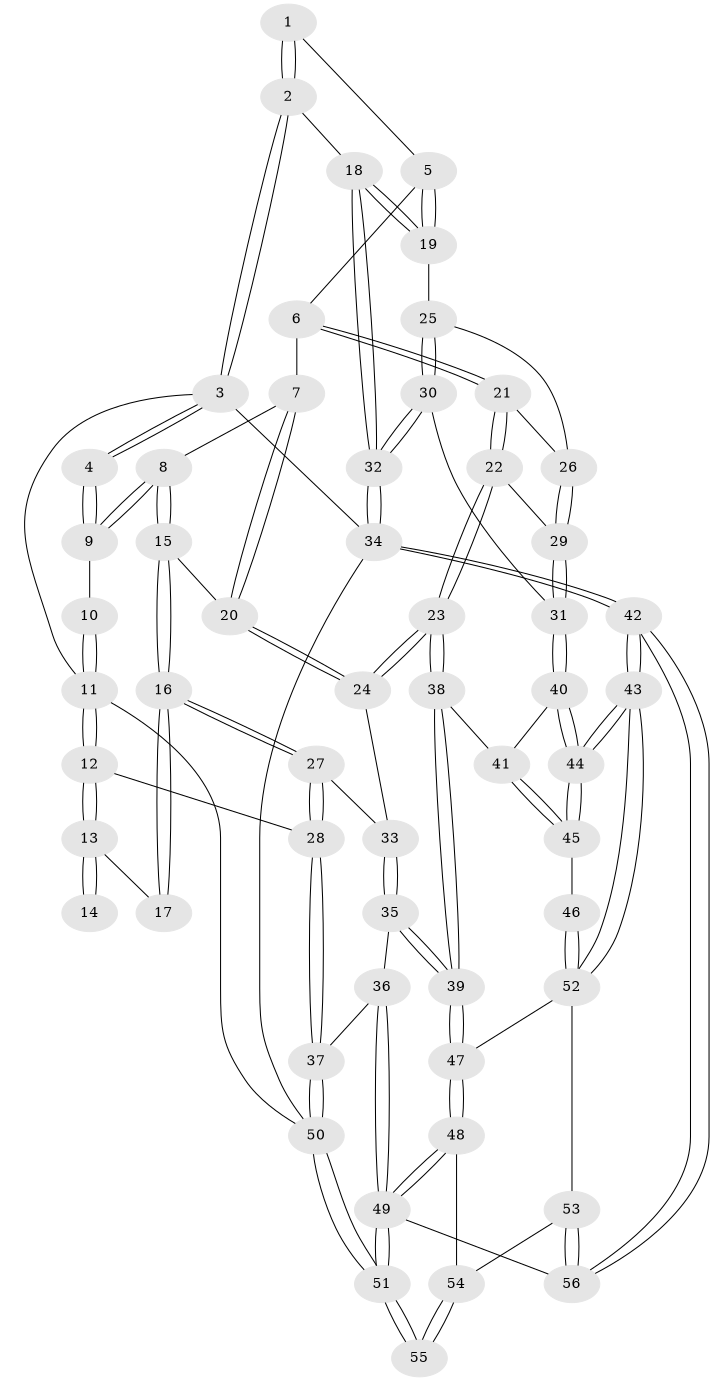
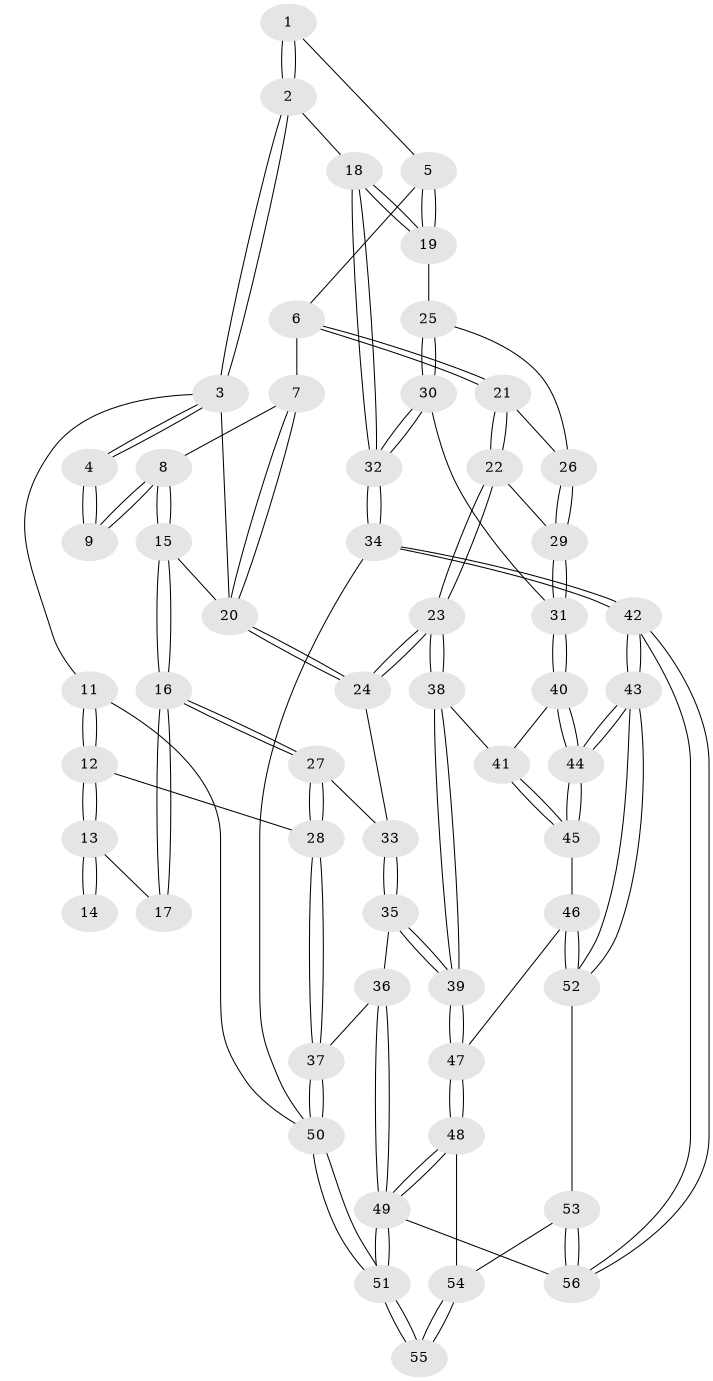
edge "3" -- "34": now "3" -- "20"
node "10": removed
edge "52" -- "47": now "46" -- "47"
